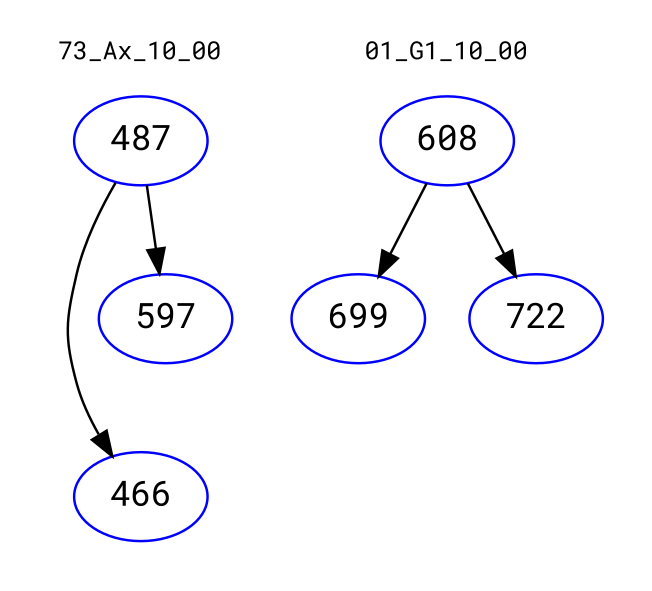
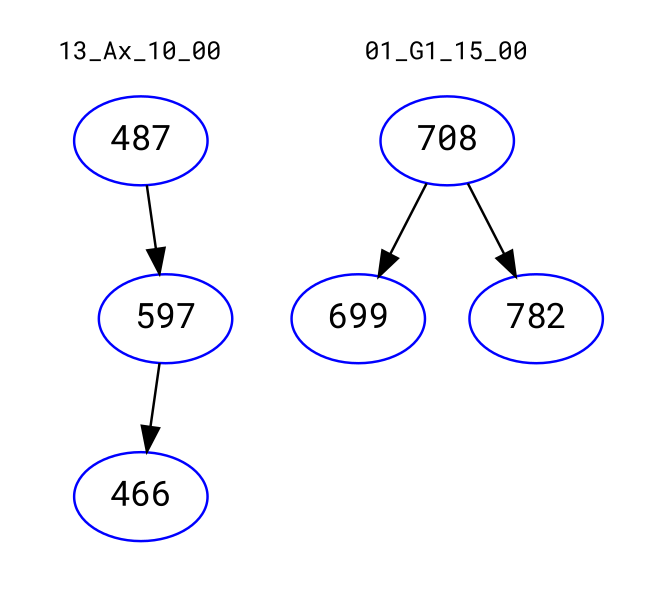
cluster "73_Ax_10_00": label "73_Ax_10_00" -> "13_Ax_10_00"
cluster "01_G1_10_00": label "01_G1_10_00" -> "01_G1_15_00"
node "608": label "608" -> "708"
edge "487" -> "466": now "597" -> "466"
node "722": label "722" -> "782"
